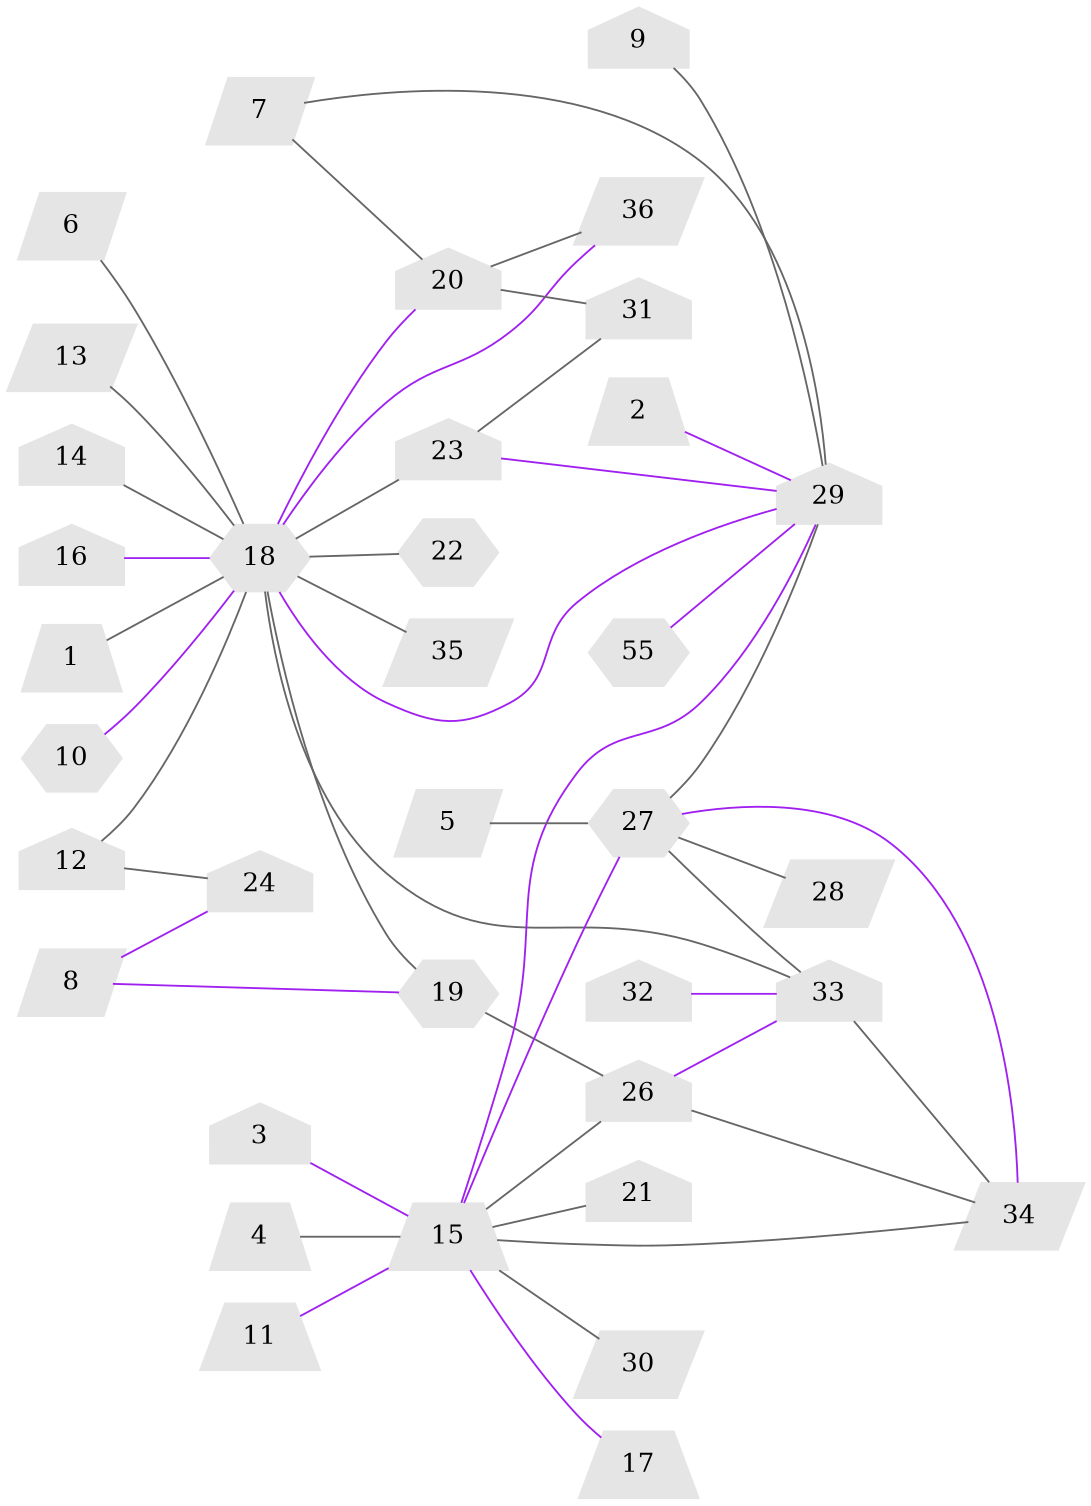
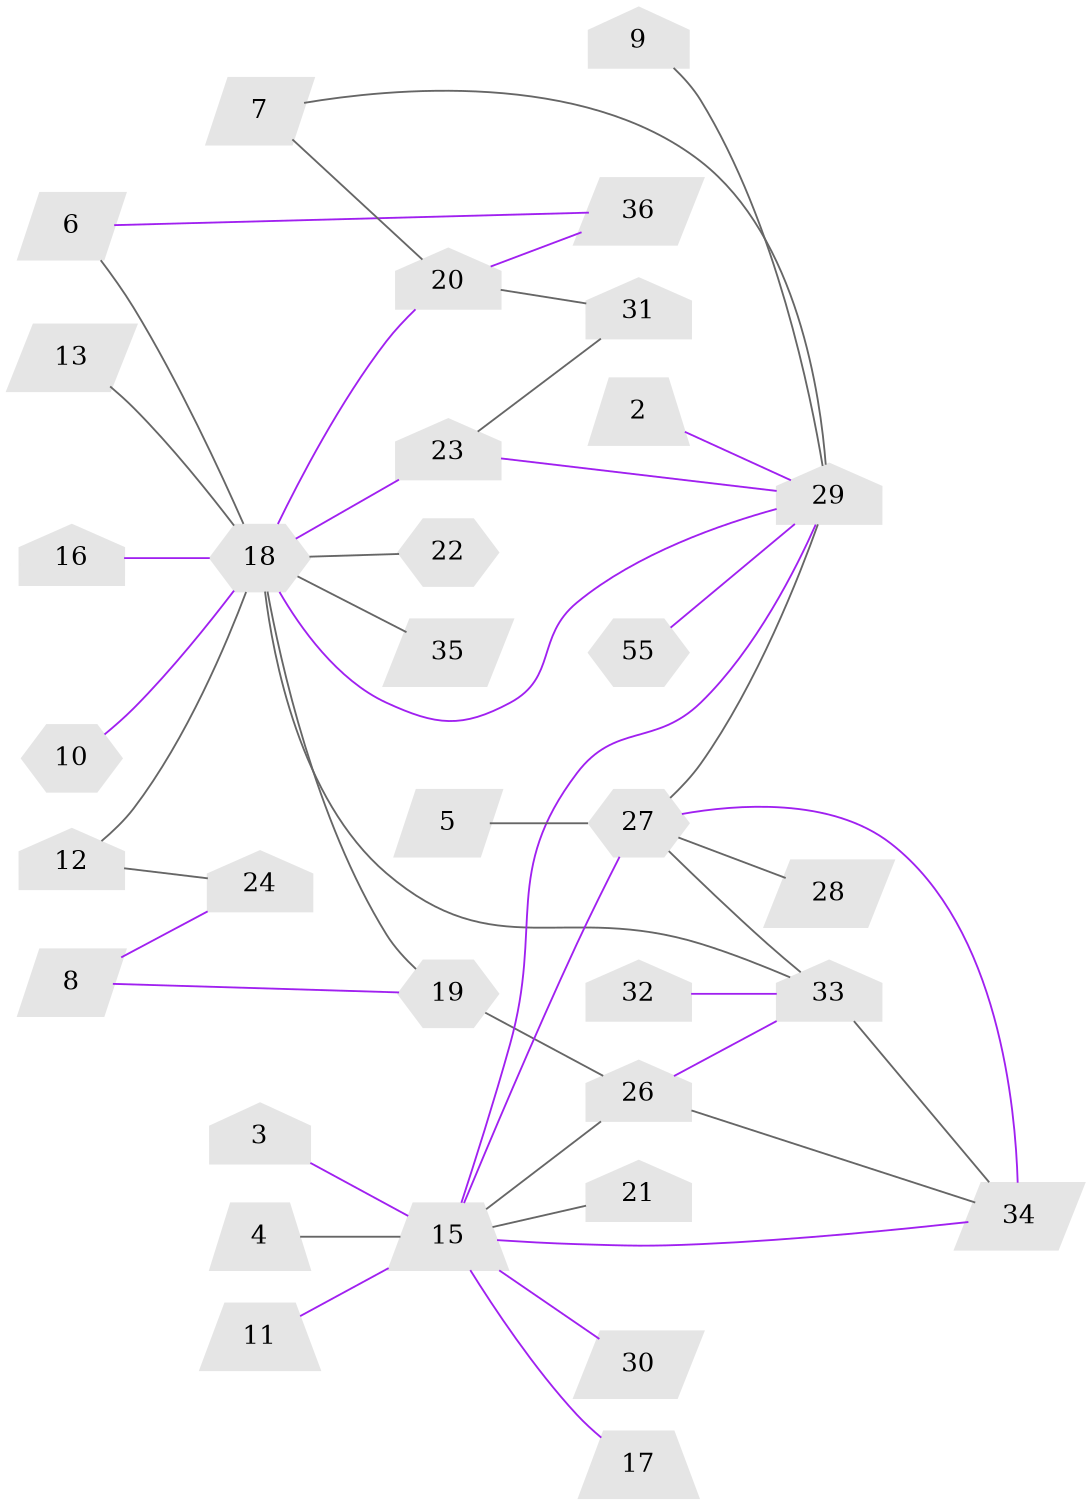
edge "36" -- "20": color gray40 -> purple
edge "36" -- "18": now "36" -- "6"
node "14": removed
edge "23" -- "18": color gray40 -> purple
node "1": removed
edge "34" -- "15": color gray40 -> purple
edge "15" -- "30": color gray40 -> purple
